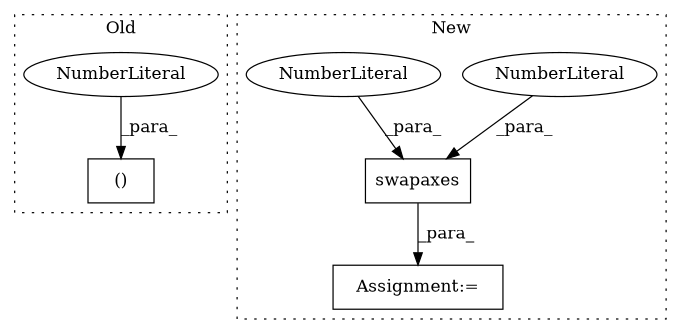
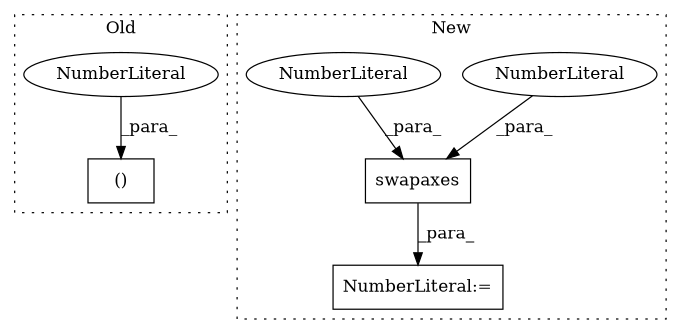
node "Assignment:=": label "Assignment:=" -> "NumberLiteral:="
